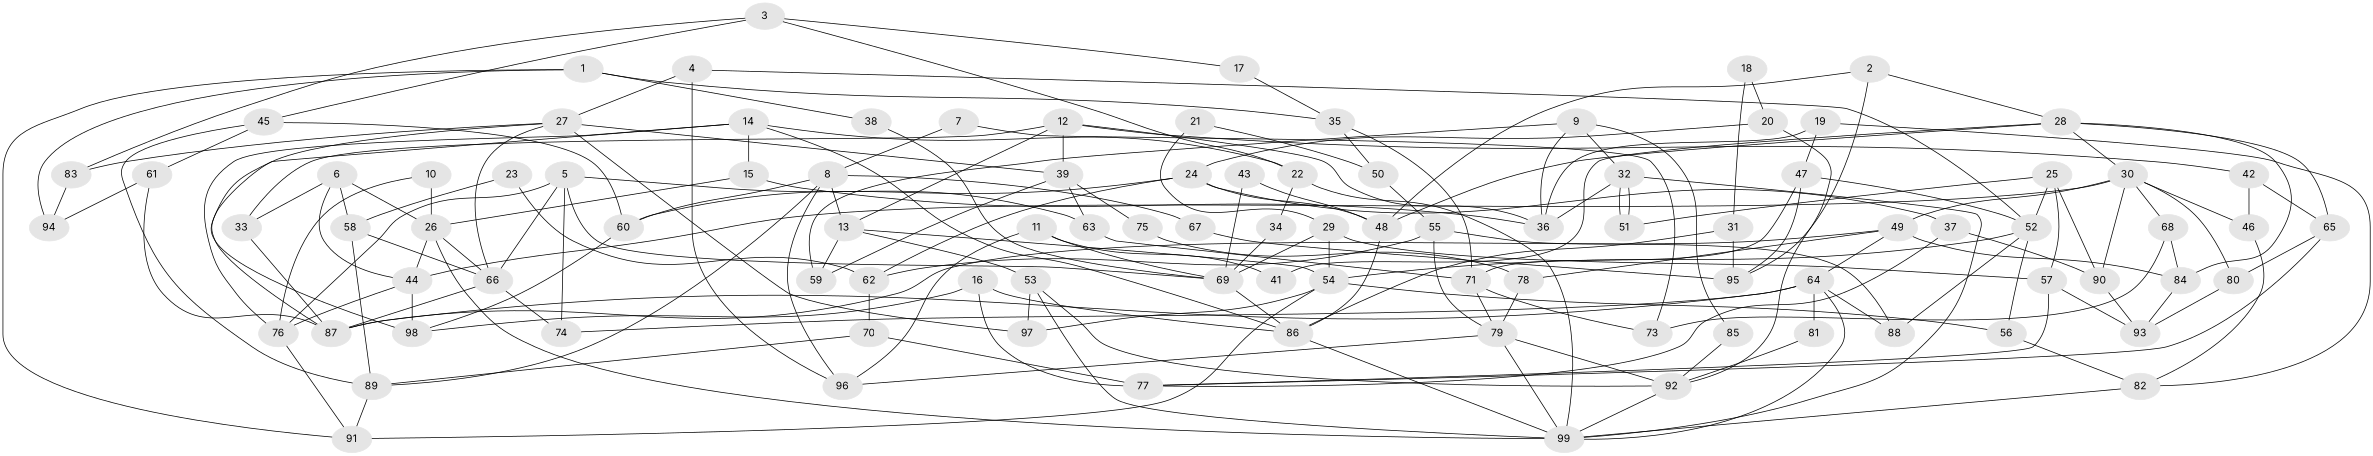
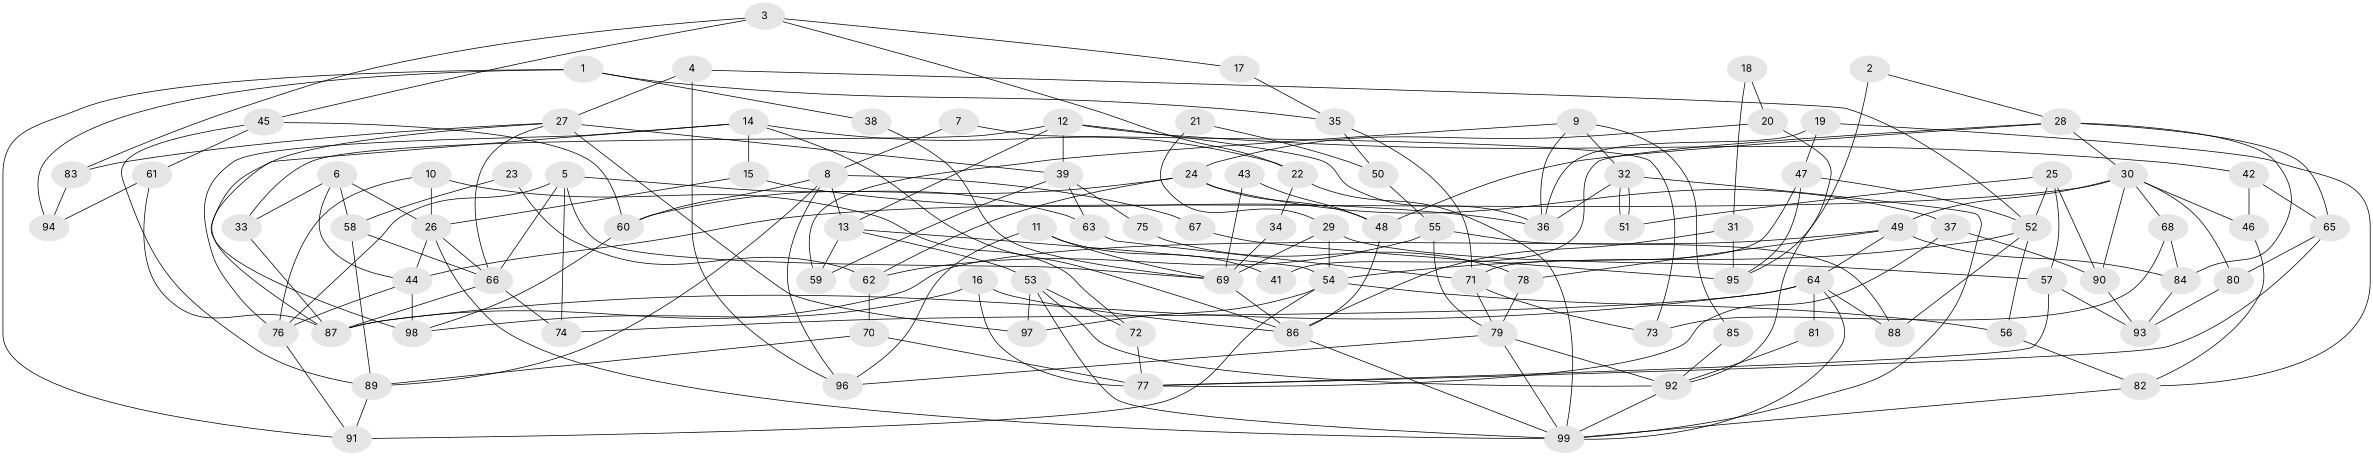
edge "2" -- "48": removed
node "72": added
